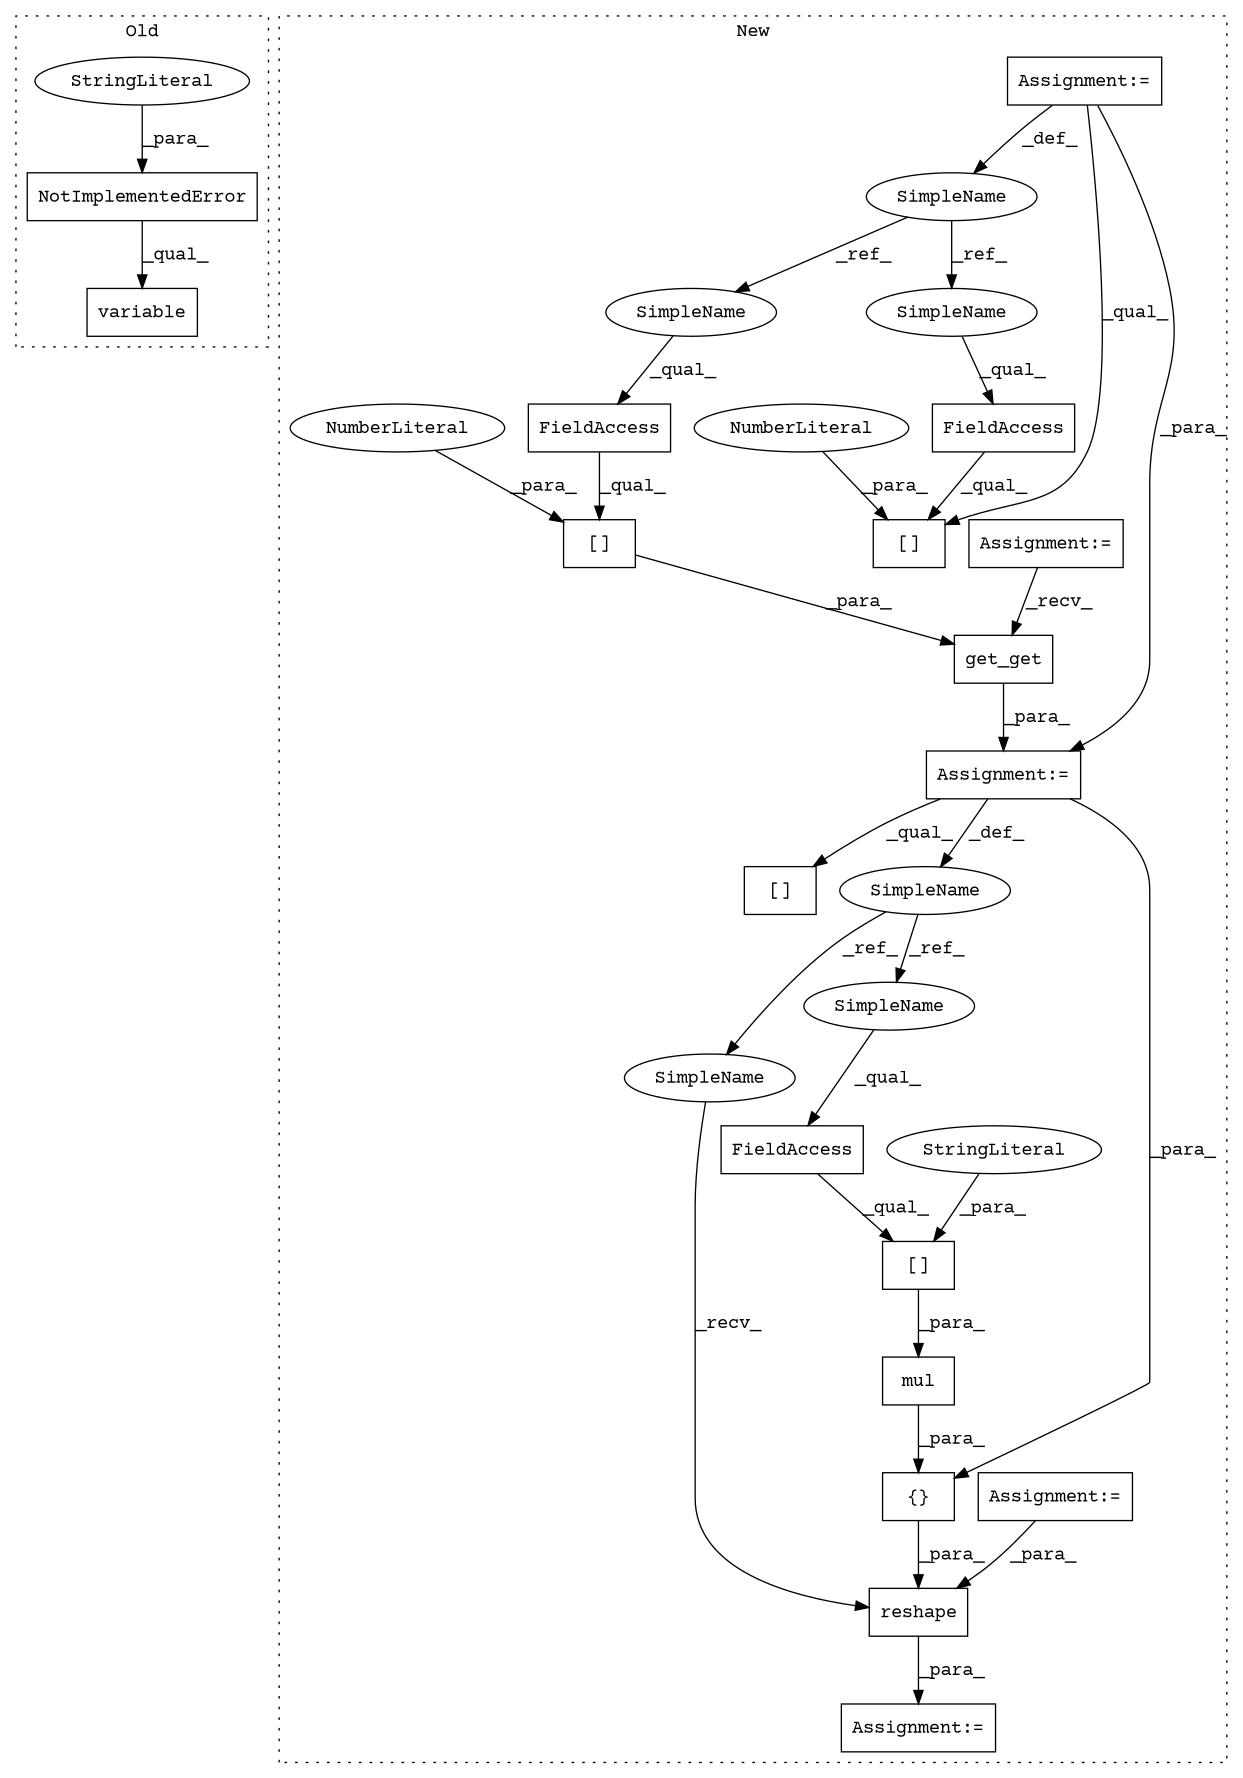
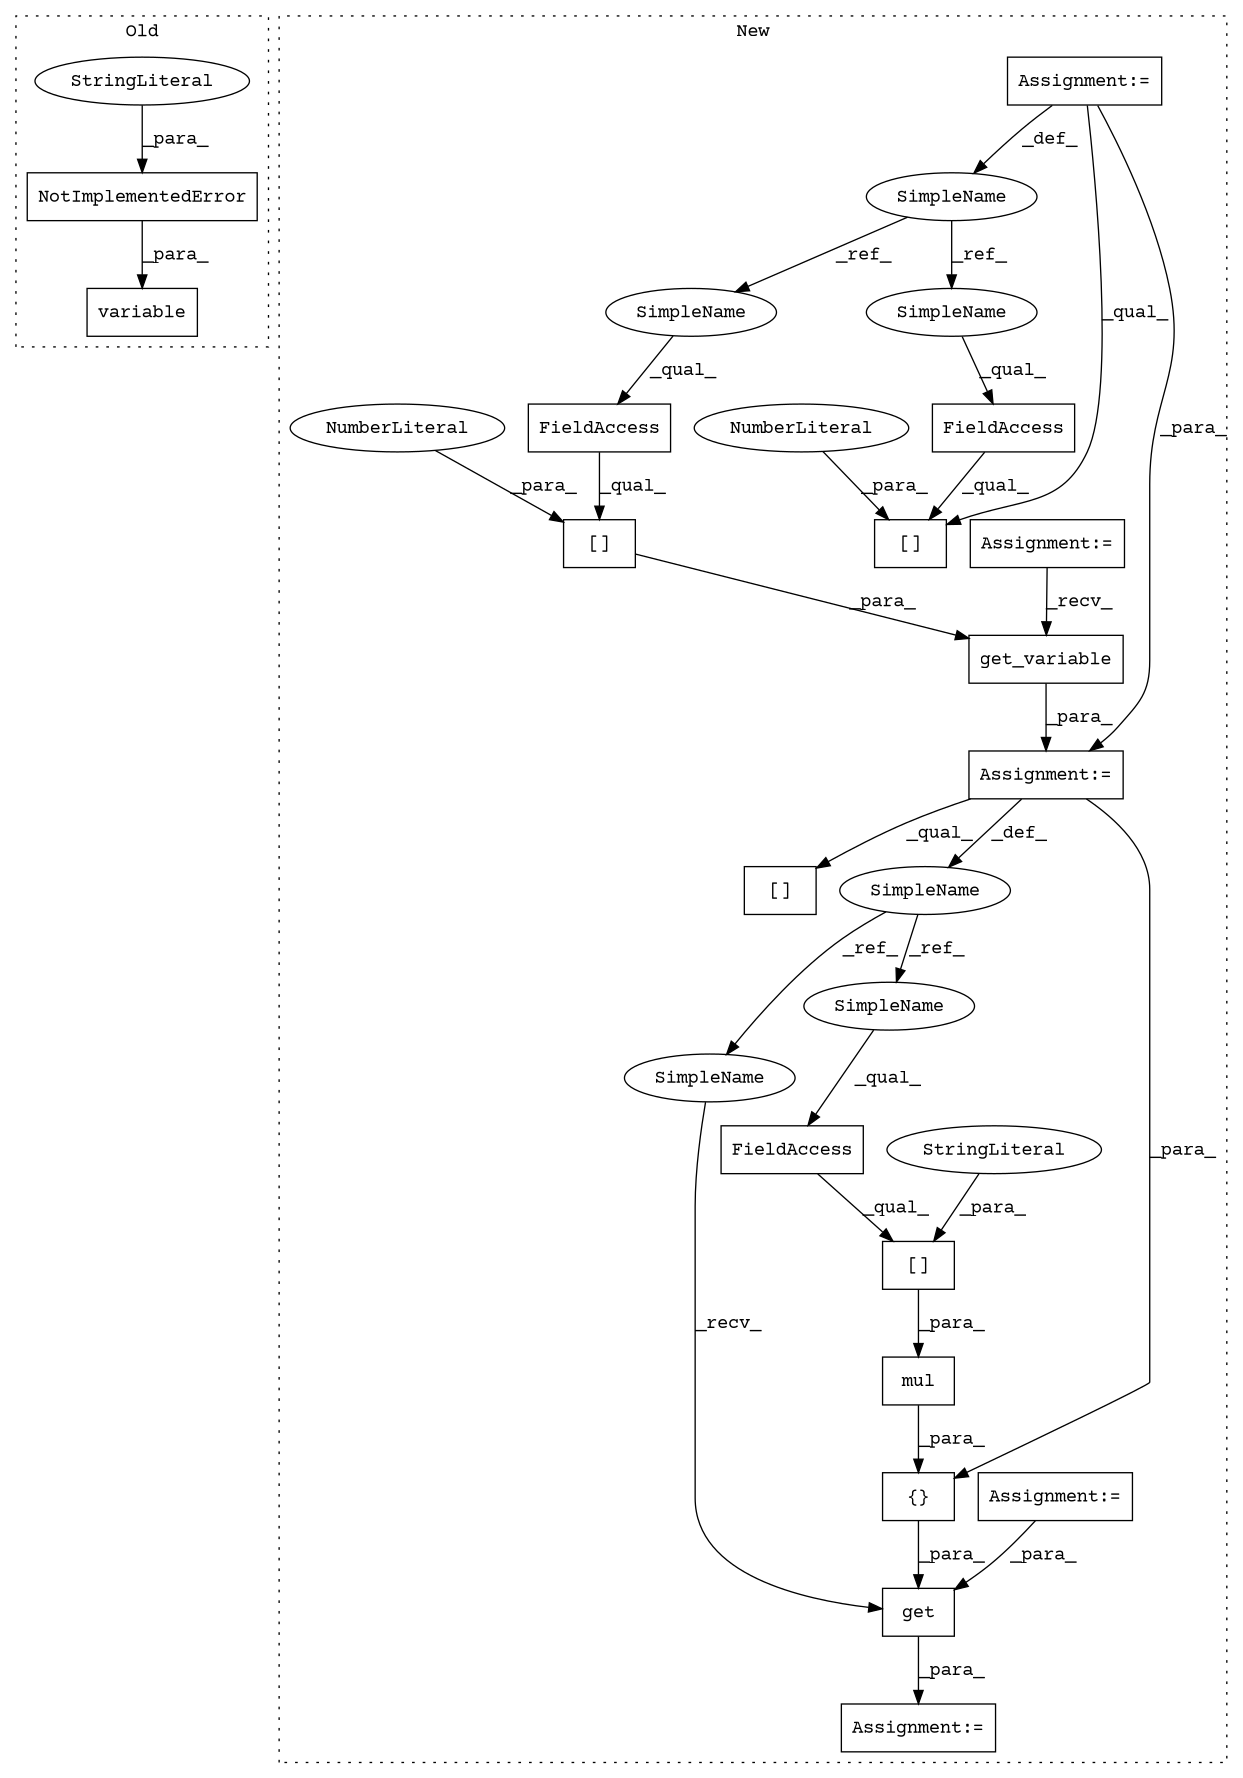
edge "NotImplementedError" -> "variable": label "_qual_" -> "_para_"
node "get_get": label "get_get" -> "get_variable"
node "reshape": label "reshape" -> "get"
